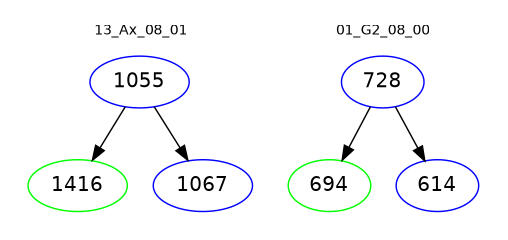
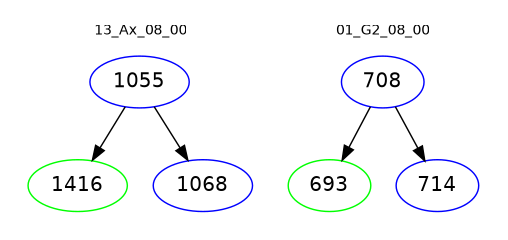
cluster "13_Ax_08_01": label "13_Ax_08_01" -> "13_Ax_08_00"
node "728": label "728" -> "708"
node "1067": label "1067" -> "1068"
node "694": label "694" -> "693"
node "614": label "614" -> "714"
